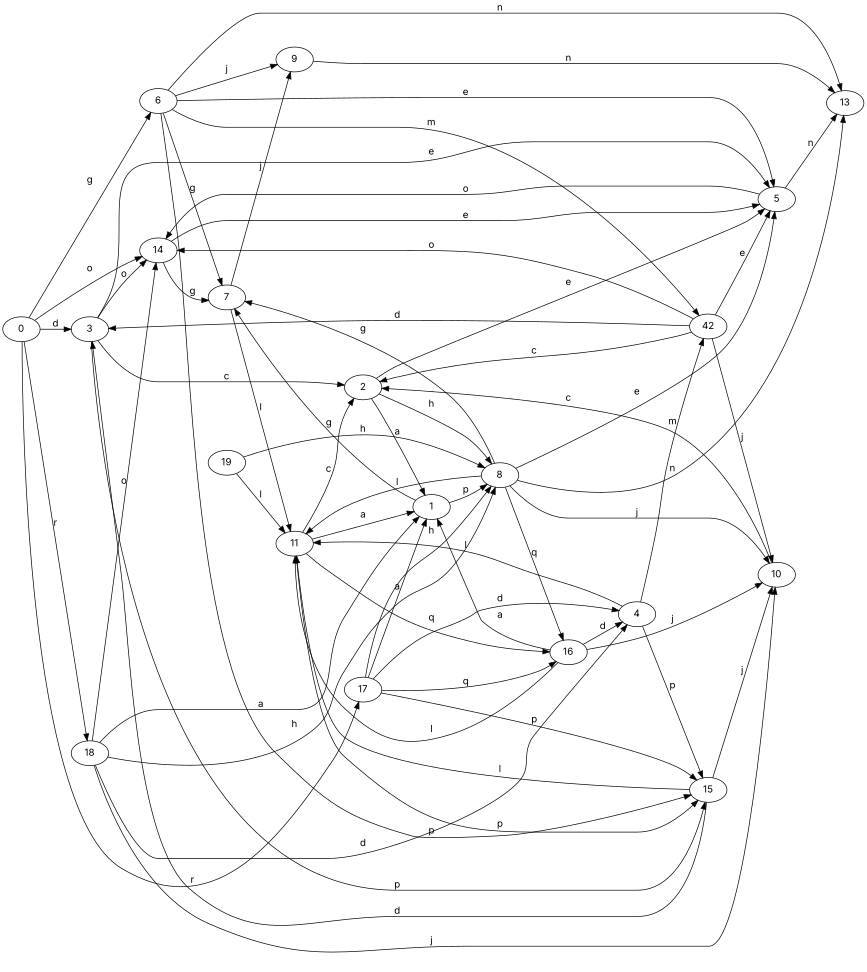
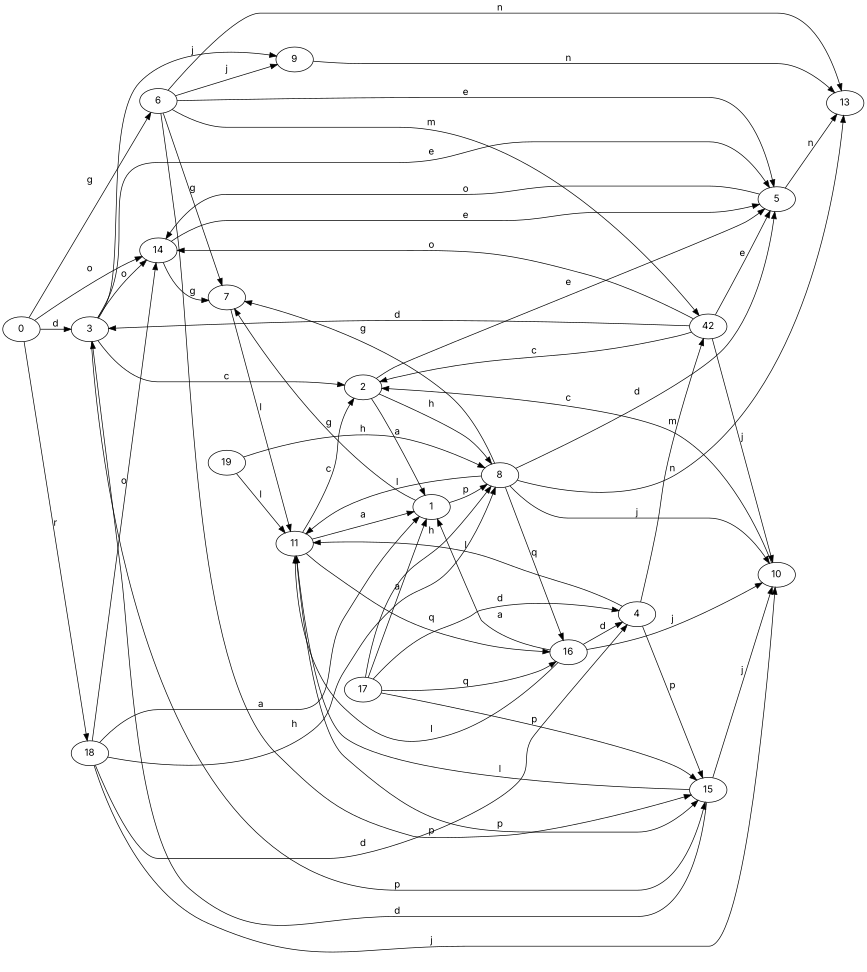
edge "7" -> "9": now "3" -> "9"
edge "8" -> "5": label "e" -> "d"
edge "0" -> "17": removed, label "r"
